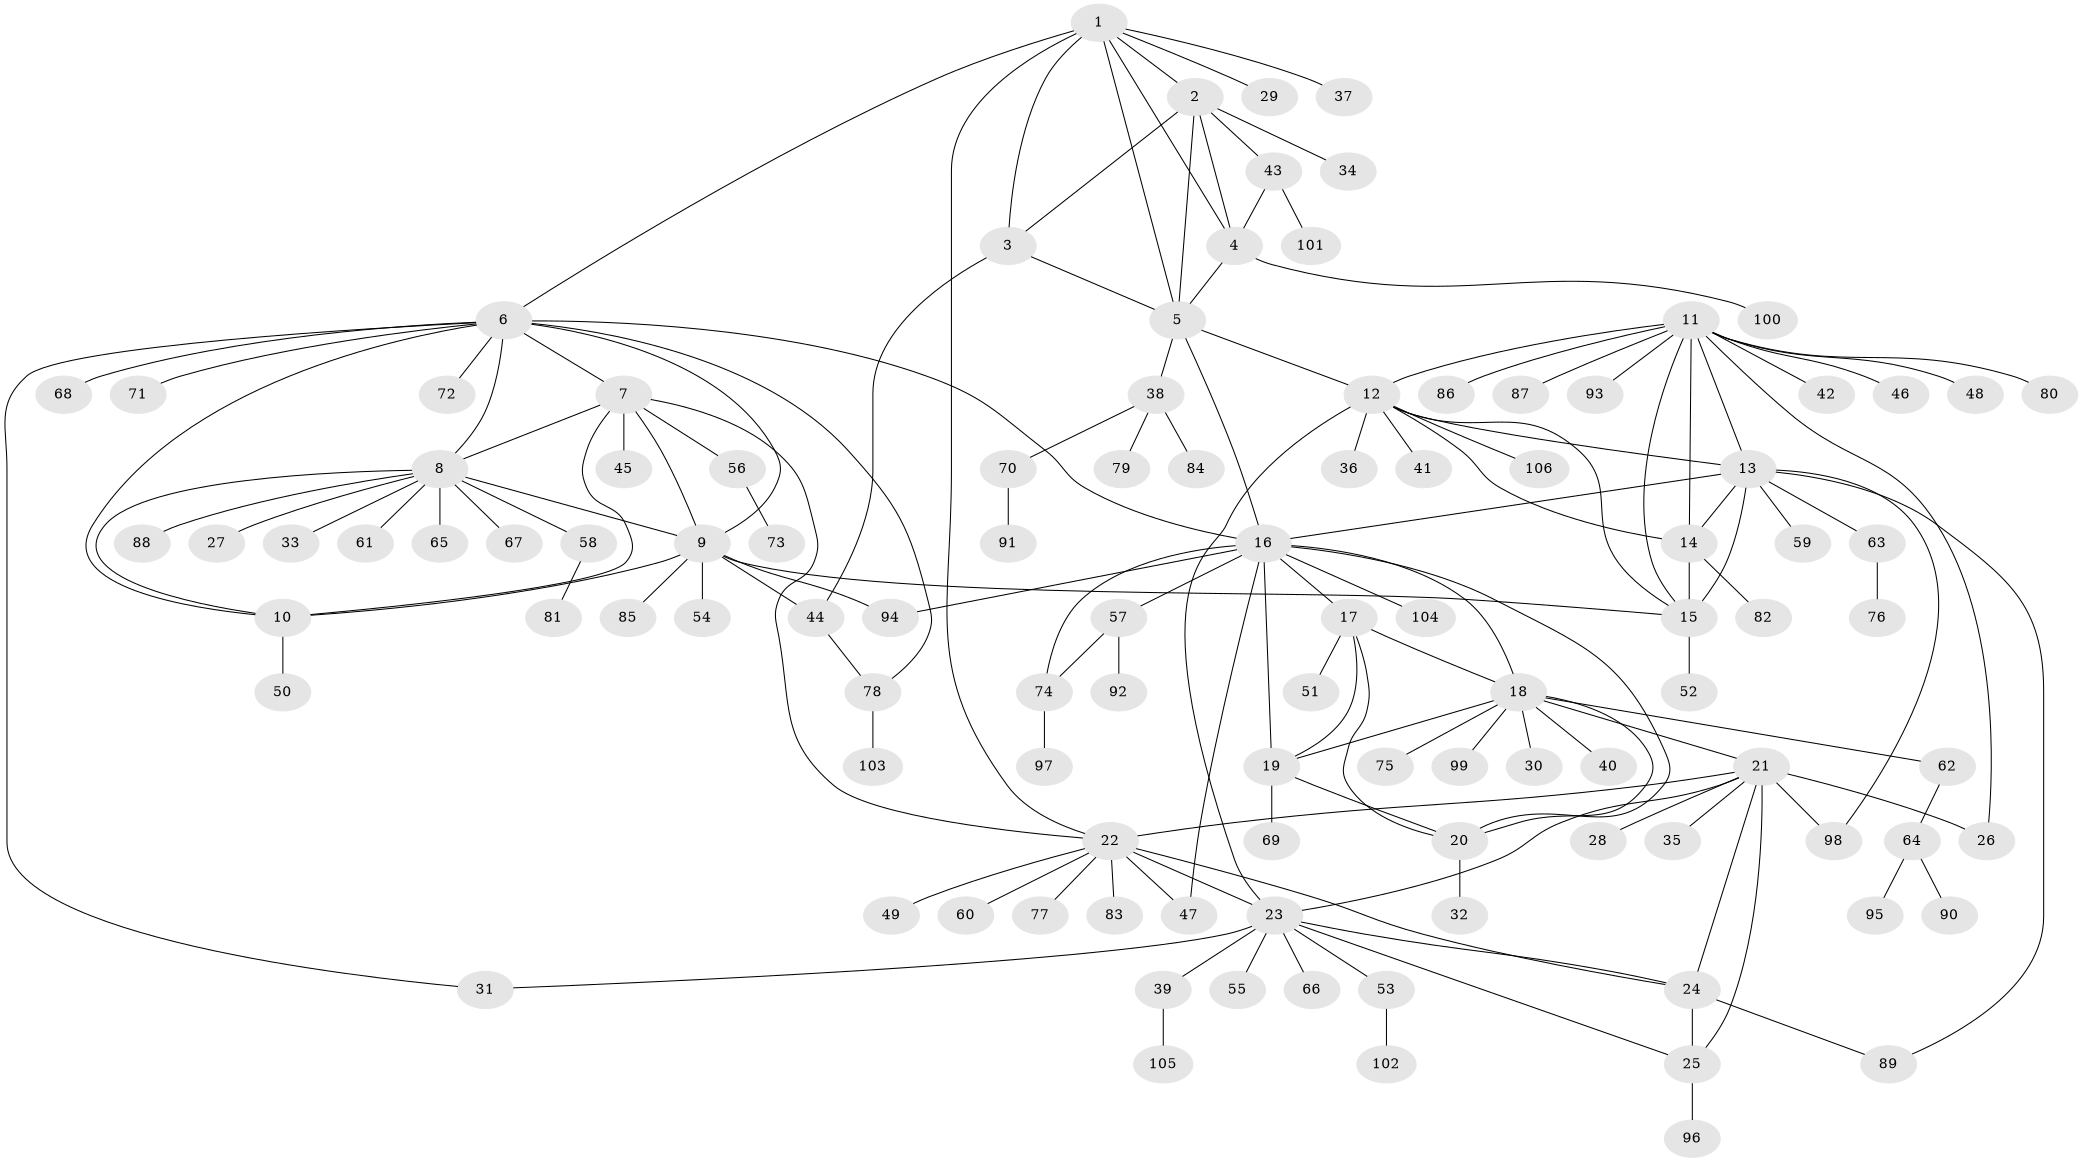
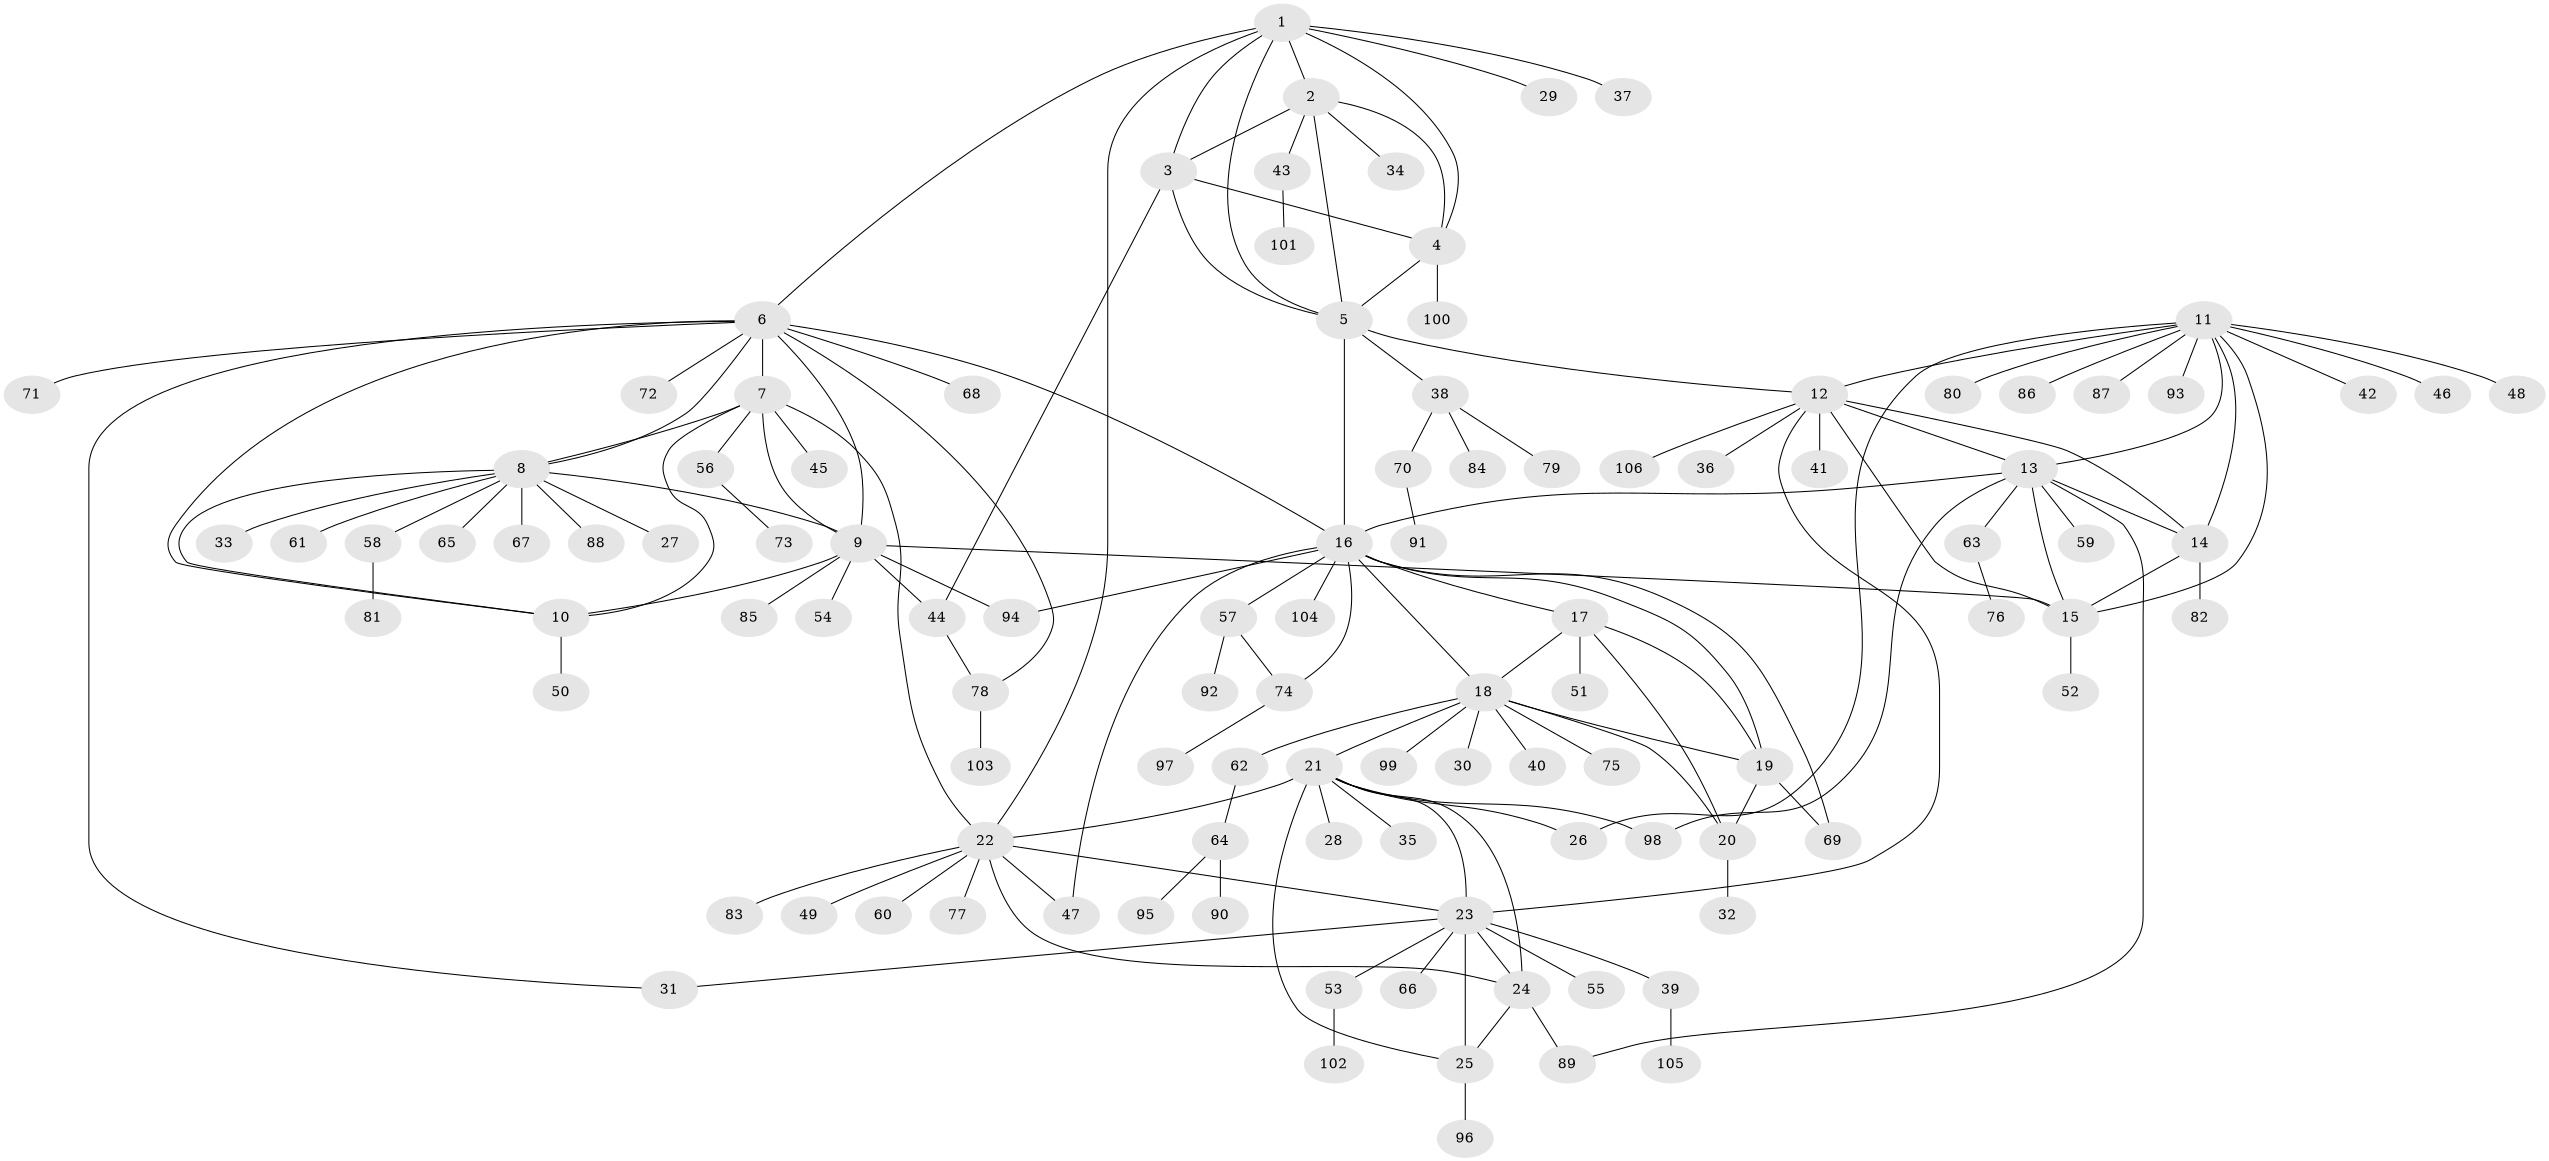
edge "43" -- "4": now "3" -- "4"
edge "16" -- "20": now "16" -- "69"
